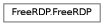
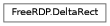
node "FreeRDP.FreeRDP": label "FreeRDP.FreeRDP" -> "FreeRDP.DeltaRect"
